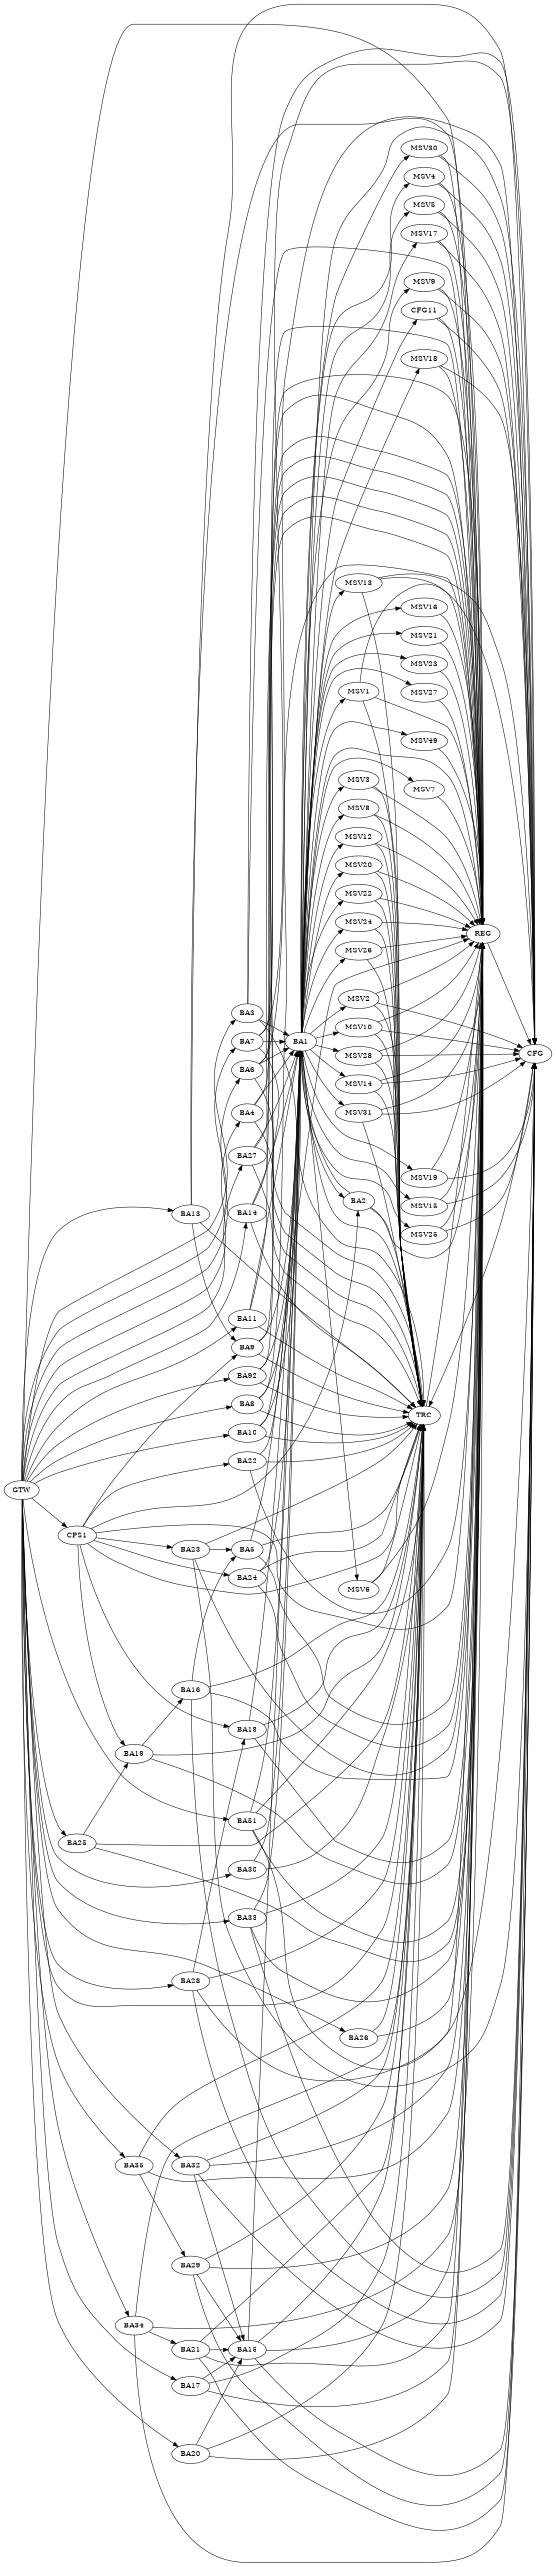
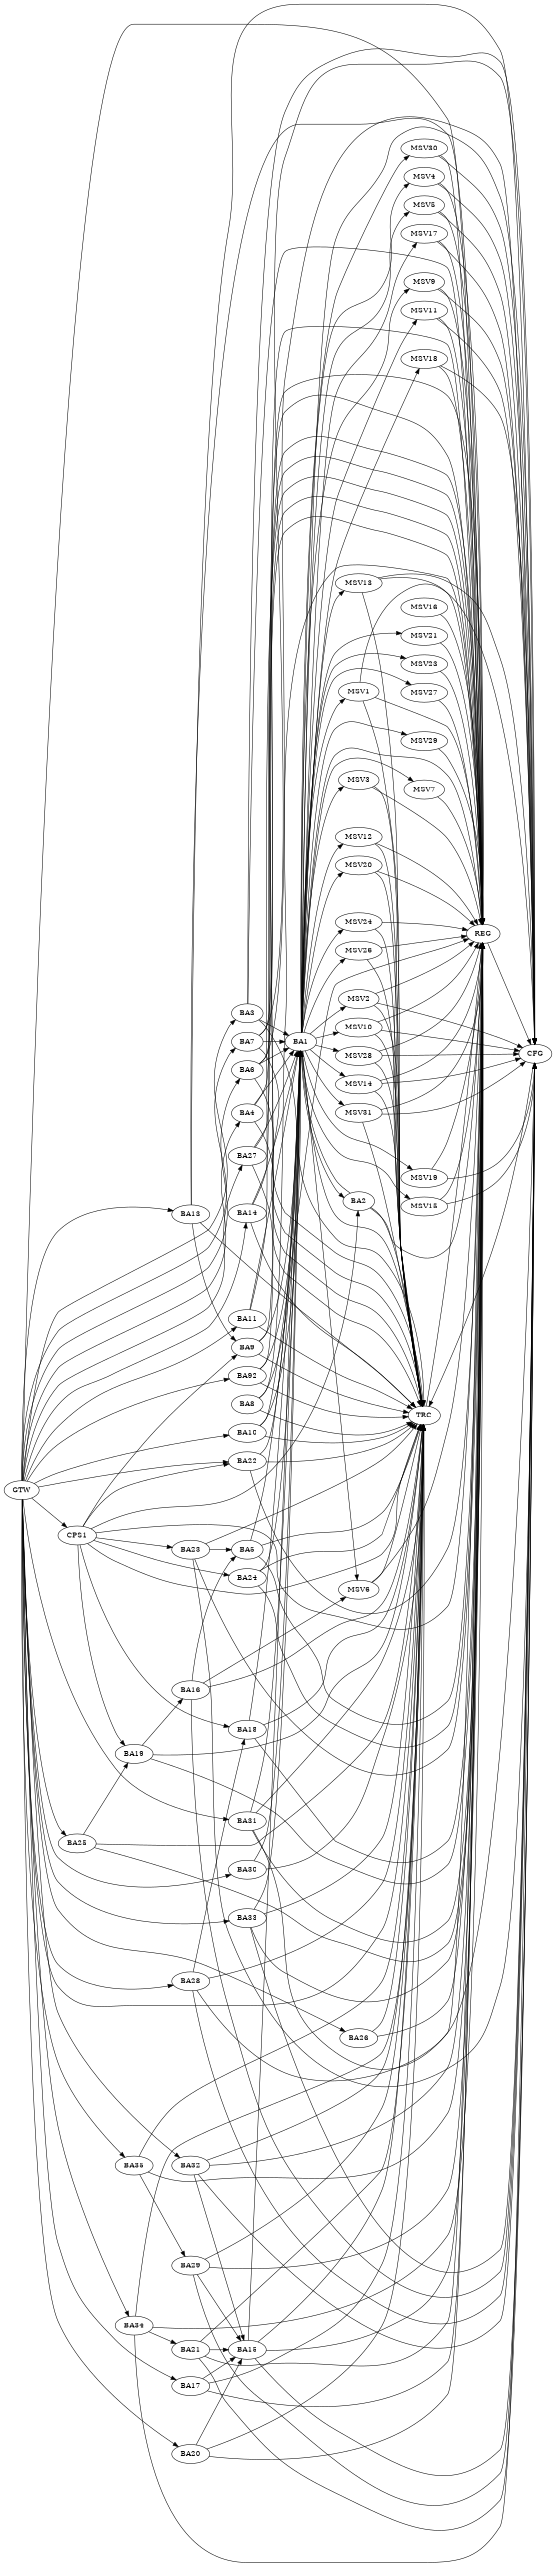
node "CFG11": label "CFG11" -> "MSV11"
node "MSV49": label "MSV49" -> "MSV29"
edge "BA1" -> "MSV16": removed
node "MSV8": removed
node "MSV22": removed
node "MSV25": removed
edge "GTW" -> "BA8": now "GTW" -> "BA22"
edge "BA16" -> "REG": now "BA16" -> "MSV6"
node "BA51": label "BA51" -> "BA31"
